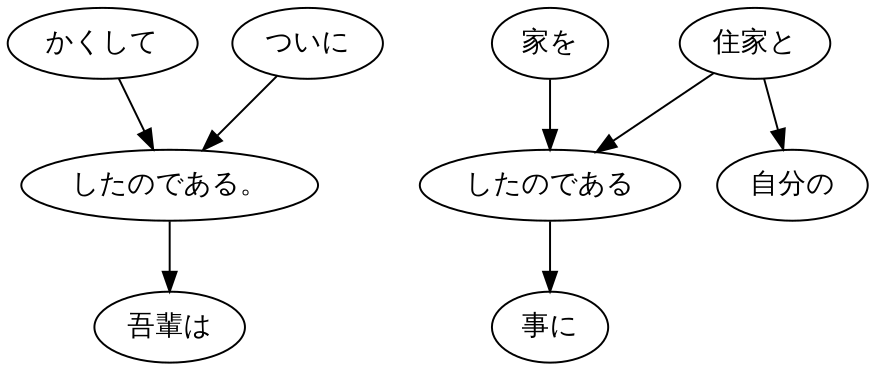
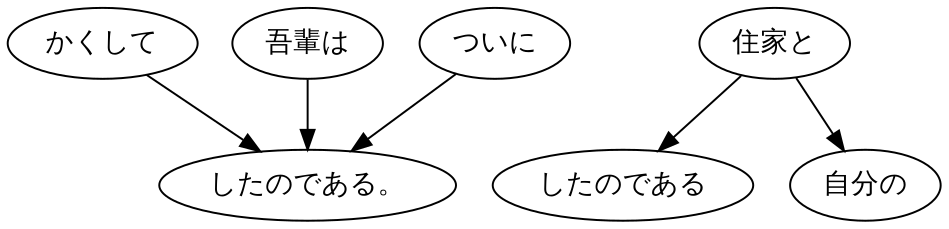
node "家を": removed
edge "したのである。" -> "吾輩は": reversed
node "事に": removed
